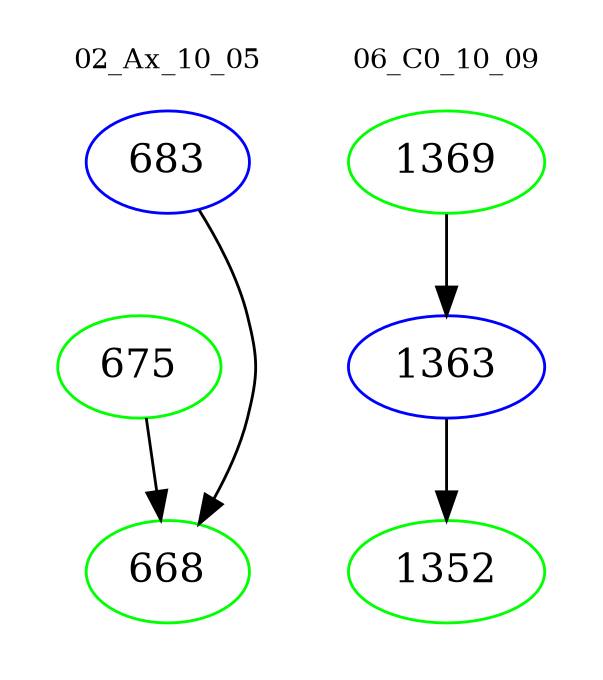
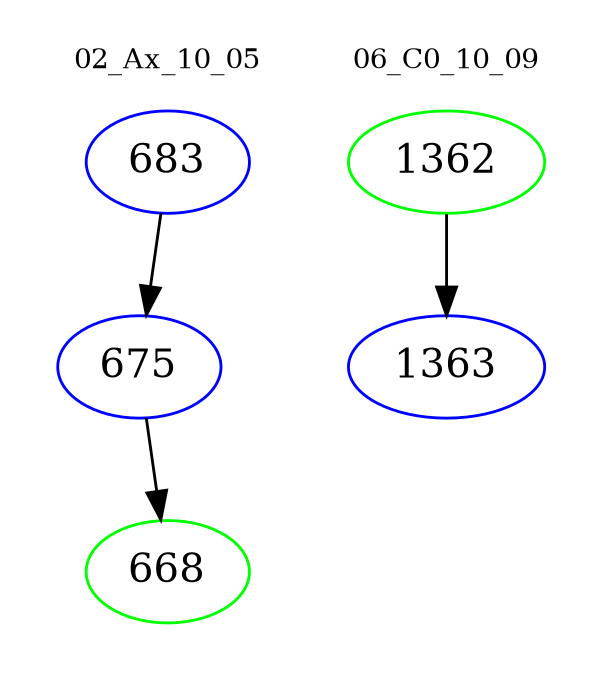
node "1369": label "1369" -> "1362"
edge "683" -> "668": now "683" -> "675"
node "675": color green -> blue
node "1352": removed
